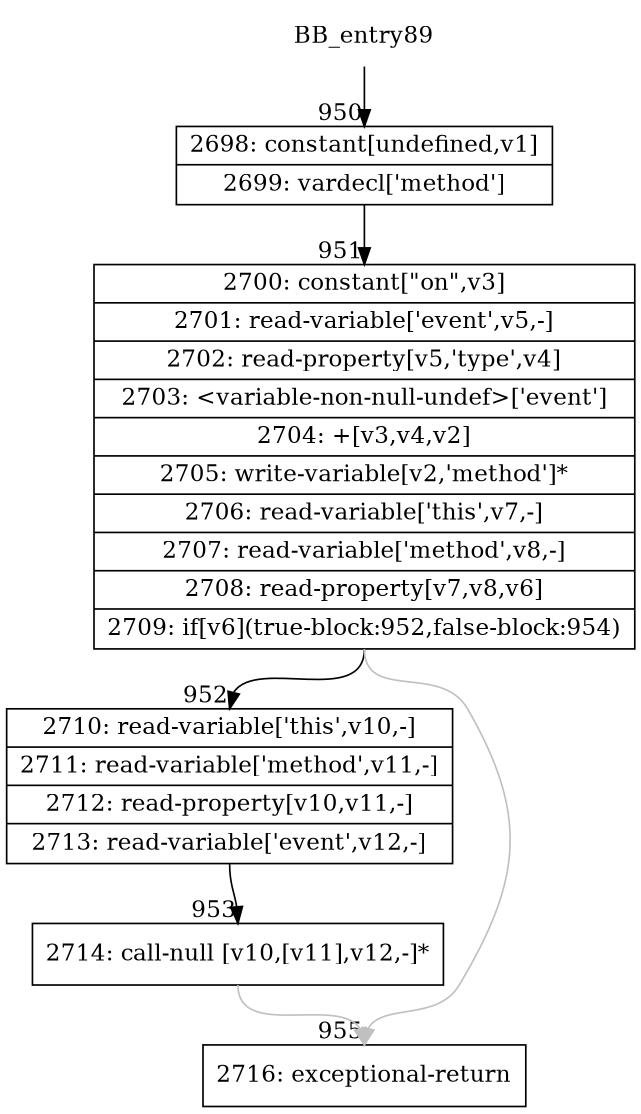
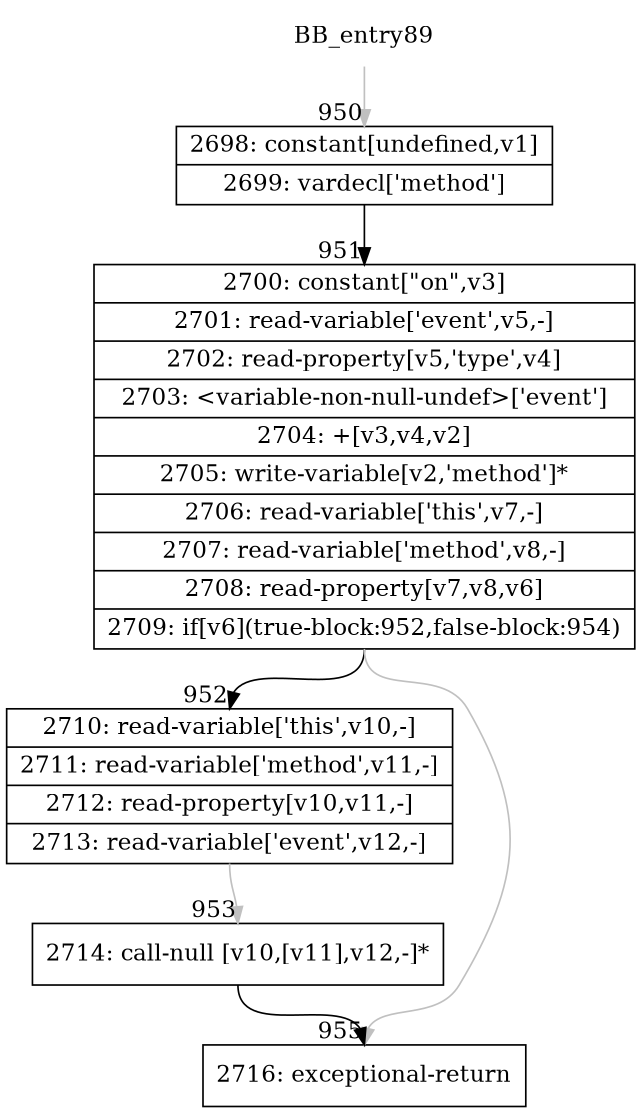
edge "BB_entry89" -> "2698: constant[undefined,v1]": color black -> gray
edge "2710: read-variable['this',v10,-]" -> "2714: call-null [v10,[v11],v12,-]*": color black -> gray
edge "2714: call-null [v10,[v11],v12,-]*" -> "2716: exceptional-return": color gray -> black
